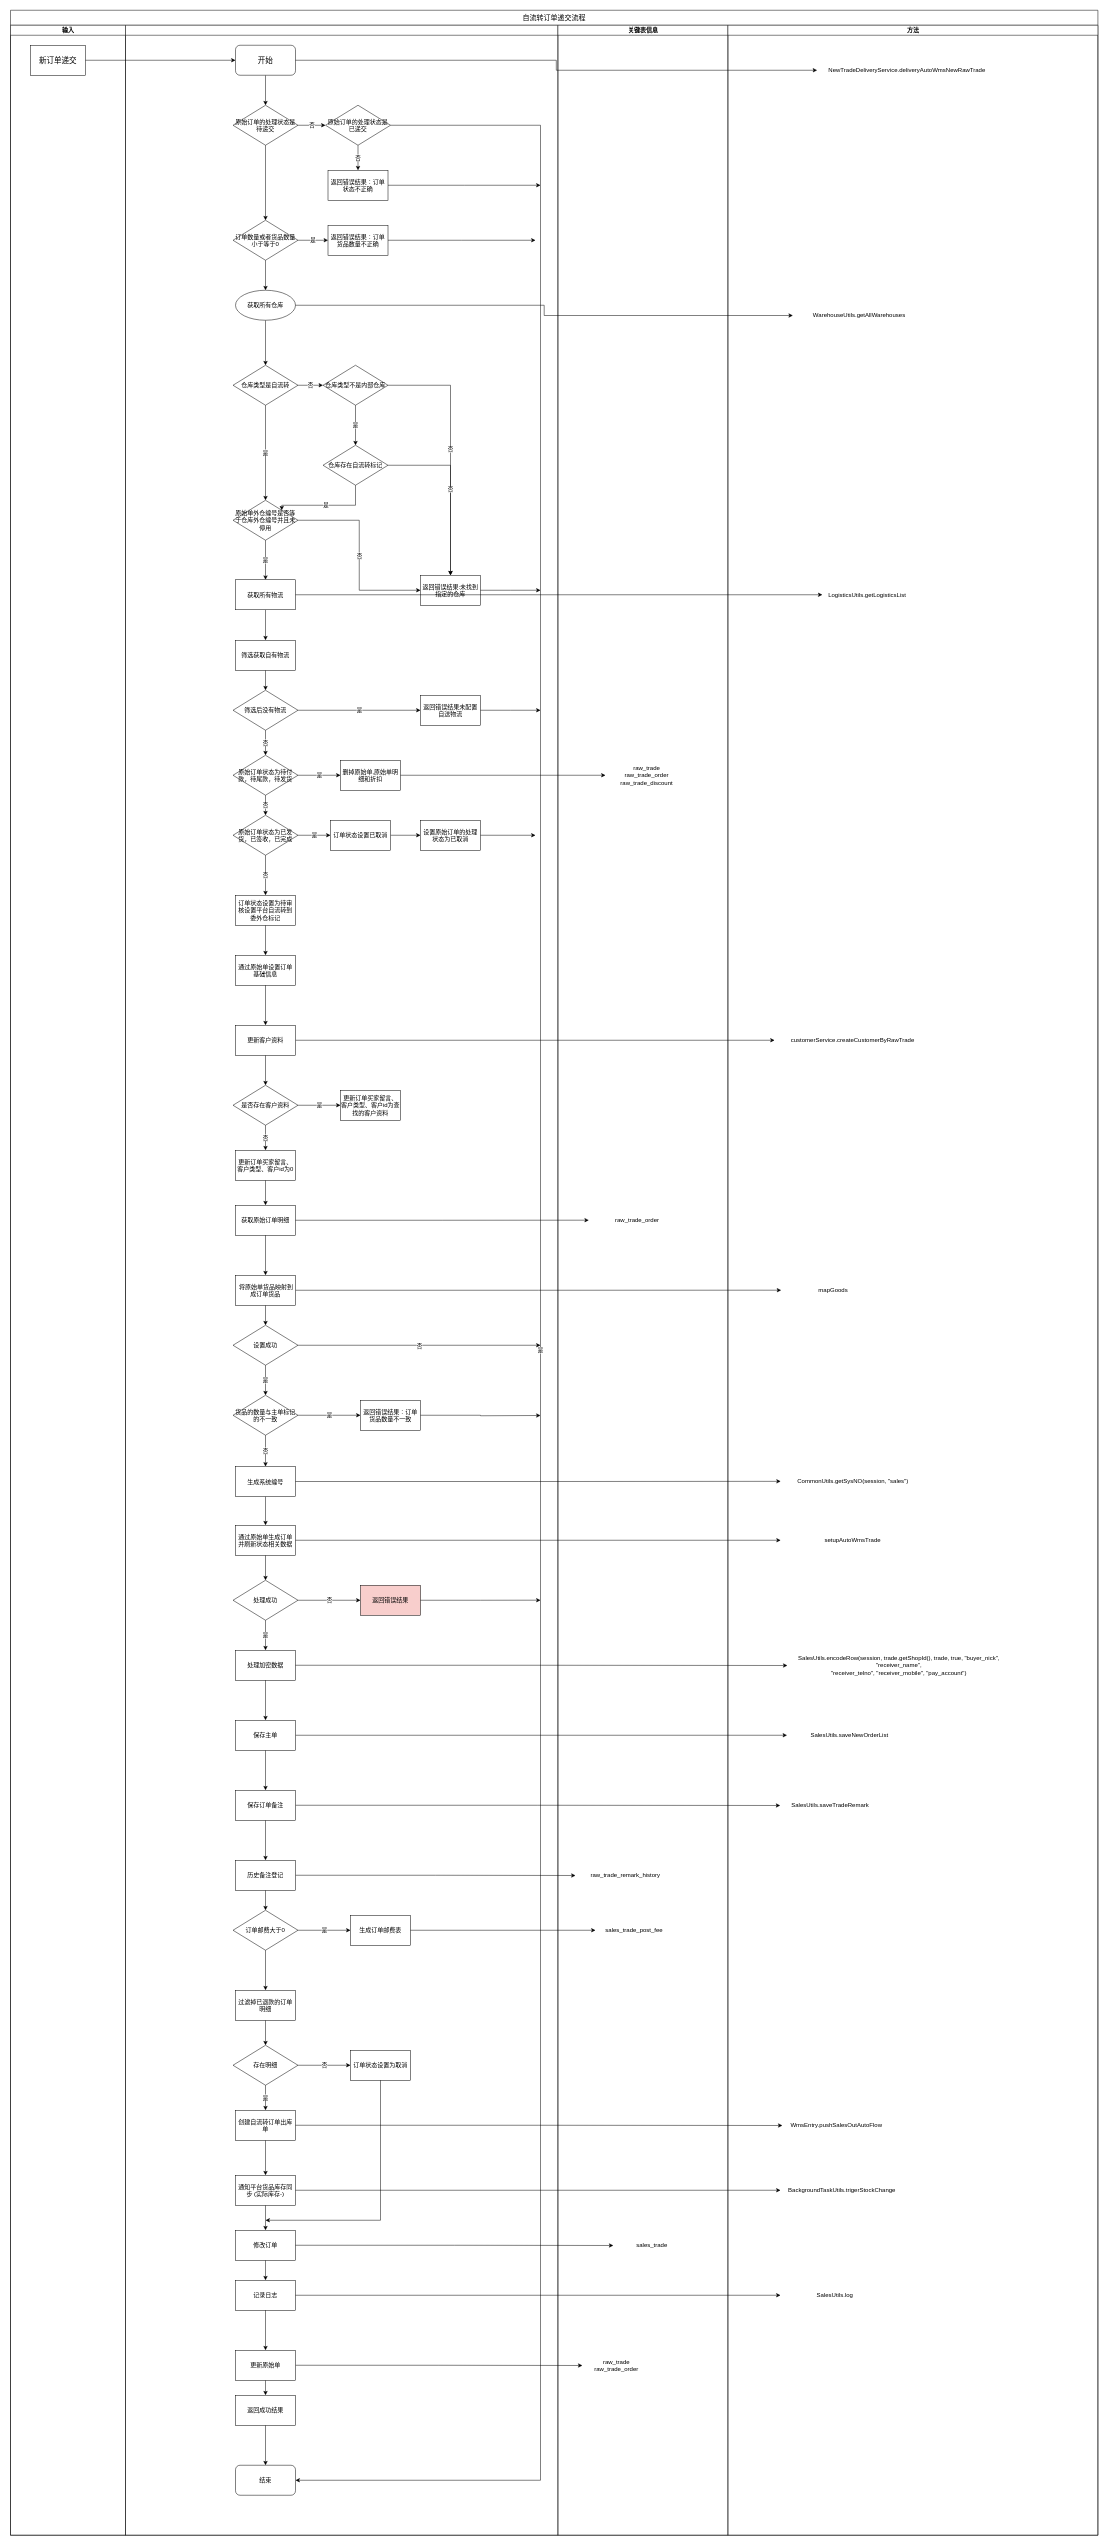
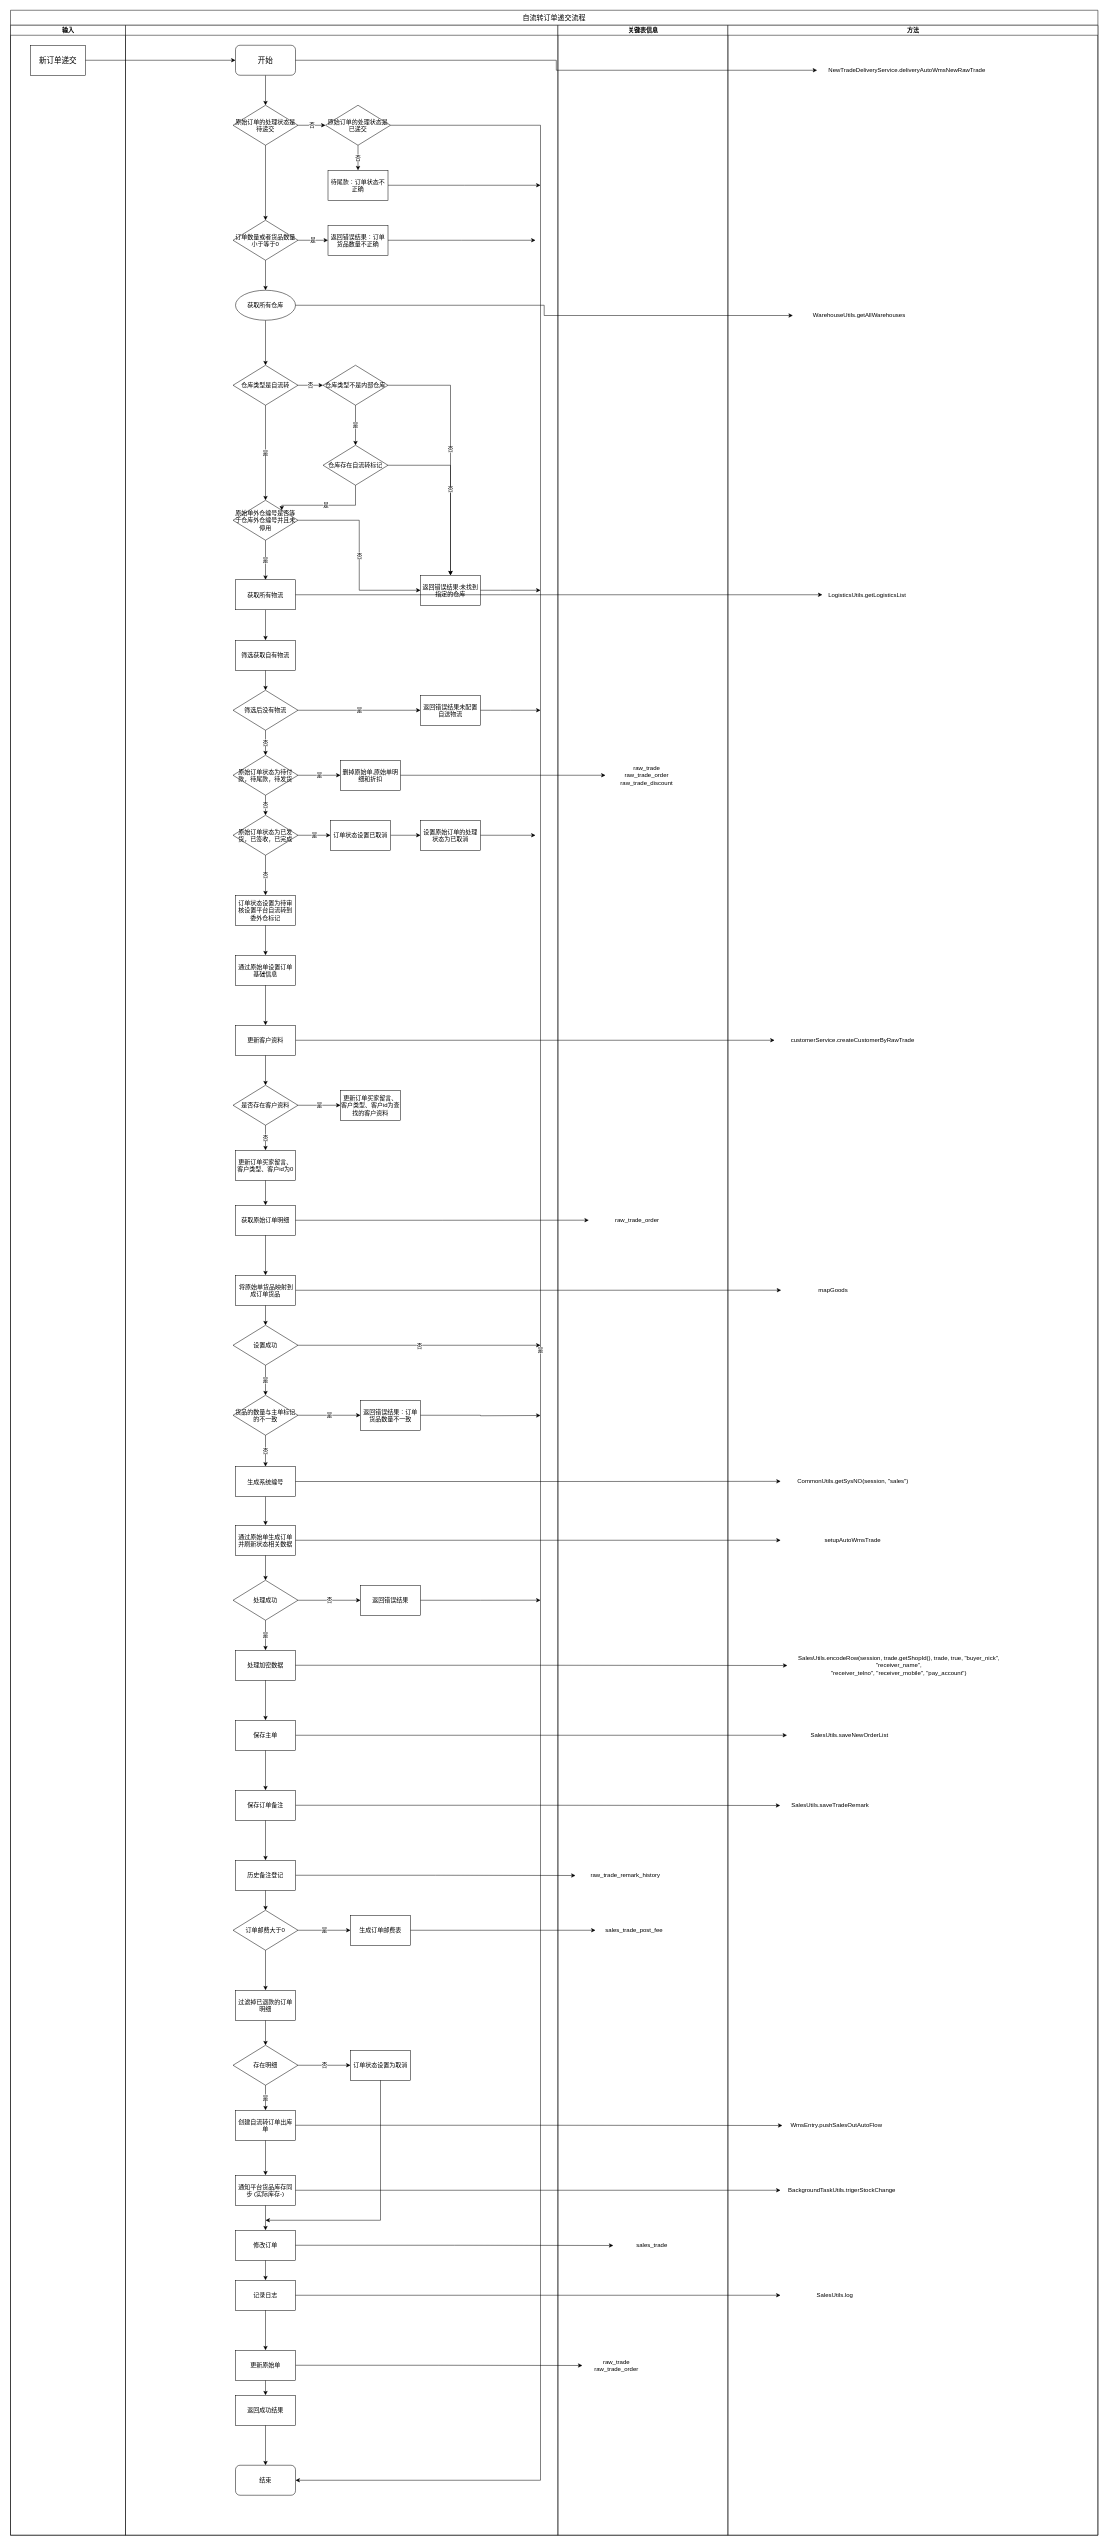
node "返回错误结果：订单状态不正确": label "返回错误结果：订单状态不正确" -> "待尾款：订单状态不正确"
node "返回错误结果": fillcolor #f8cecc -> #ffffff
